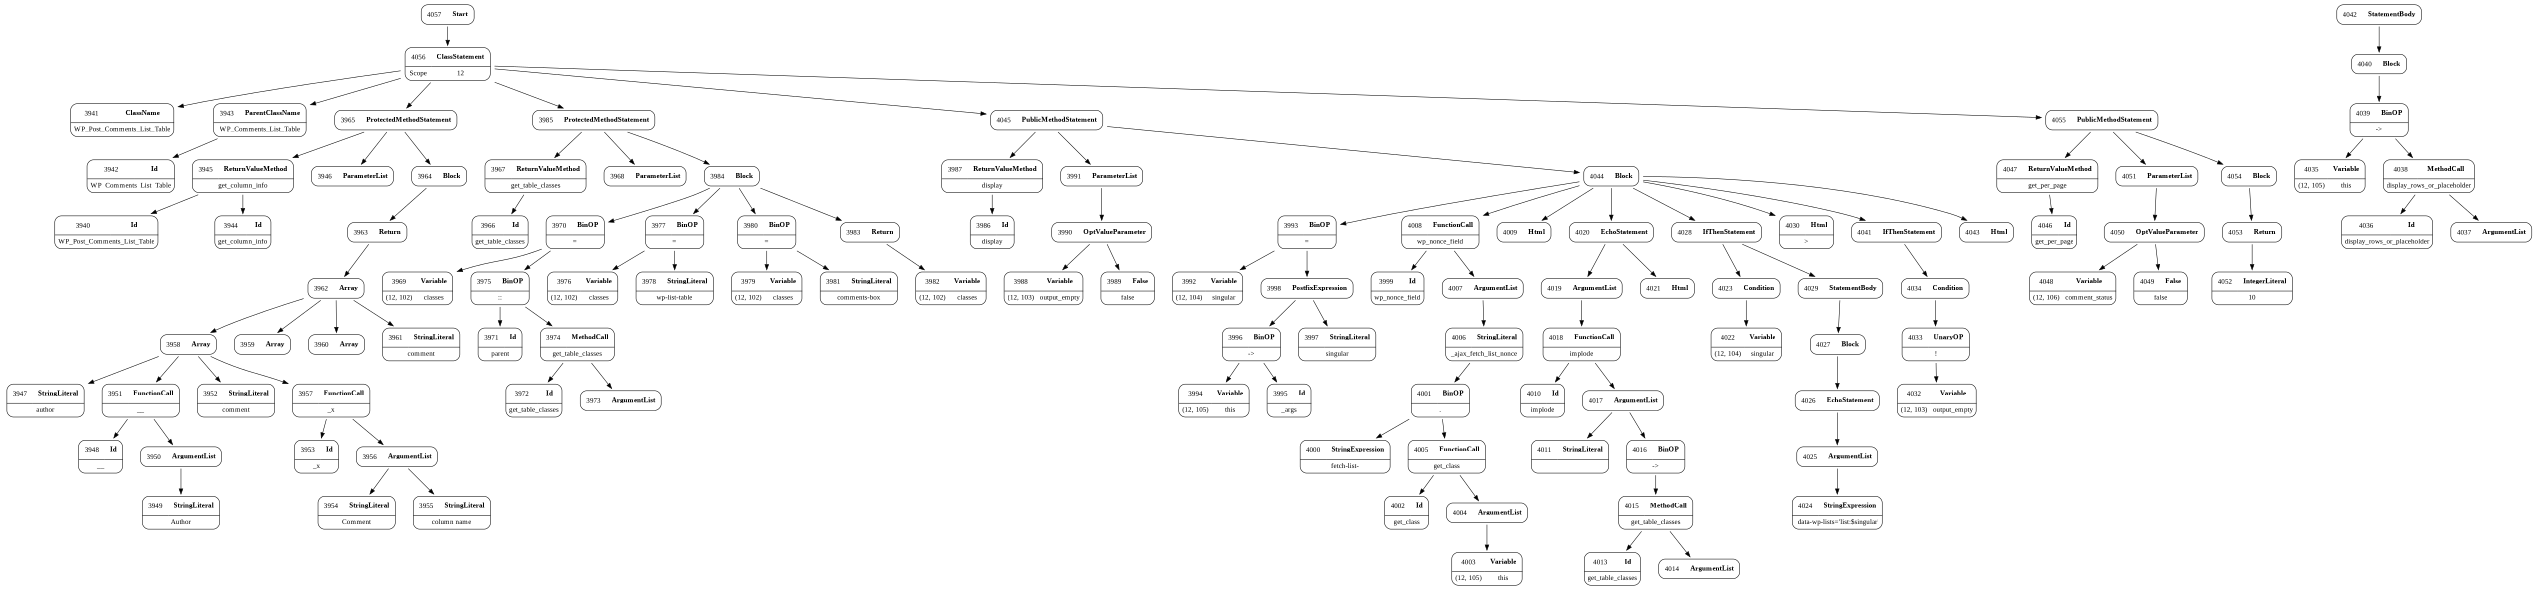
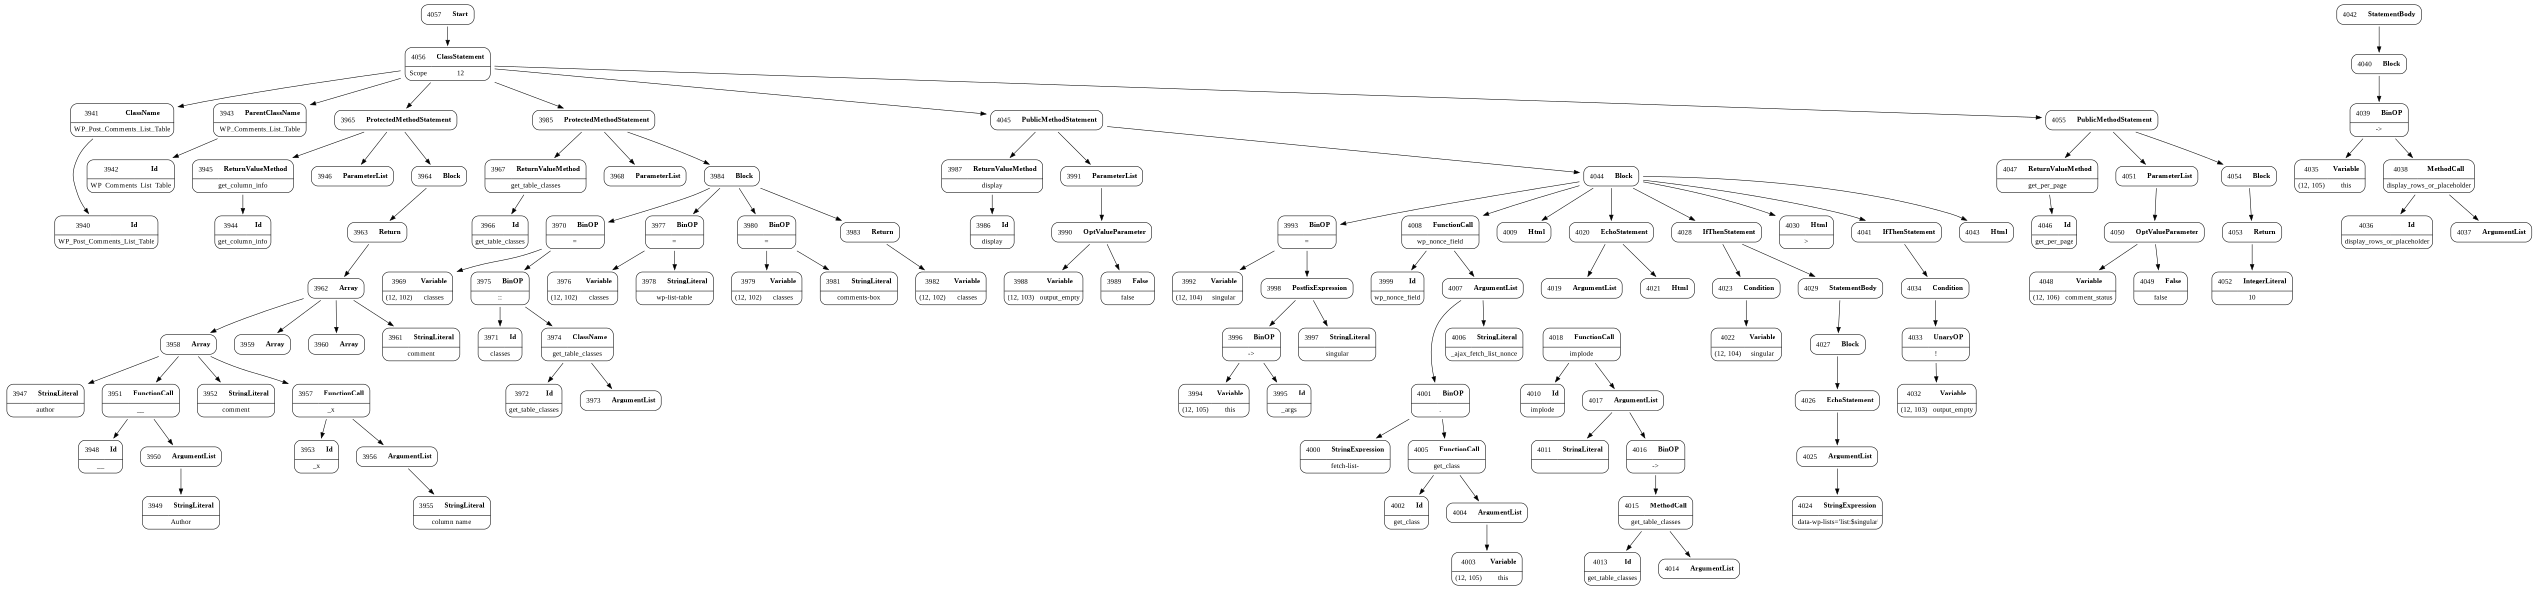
edge "3945" -> "3940": now "3941" -> "3940"
edge "4019" -> "4018": removed
node "3974": text "MethodCall" -> "ClassName"
node "3971": text "parent" -> "classes"
edge "4006" -> "4001": now "4007" -> "4001"
node "3954": removed
